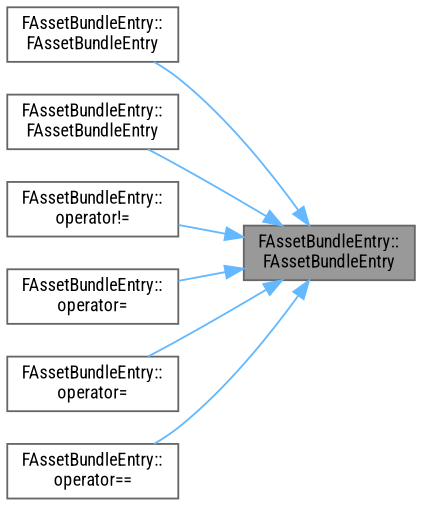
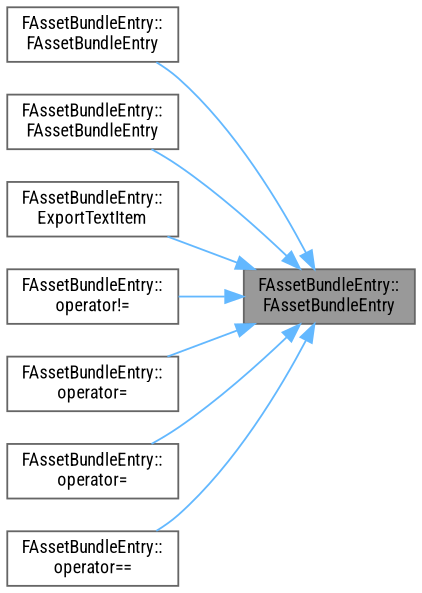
node "FAssetBundleEntry:: ExportTextItem": added
